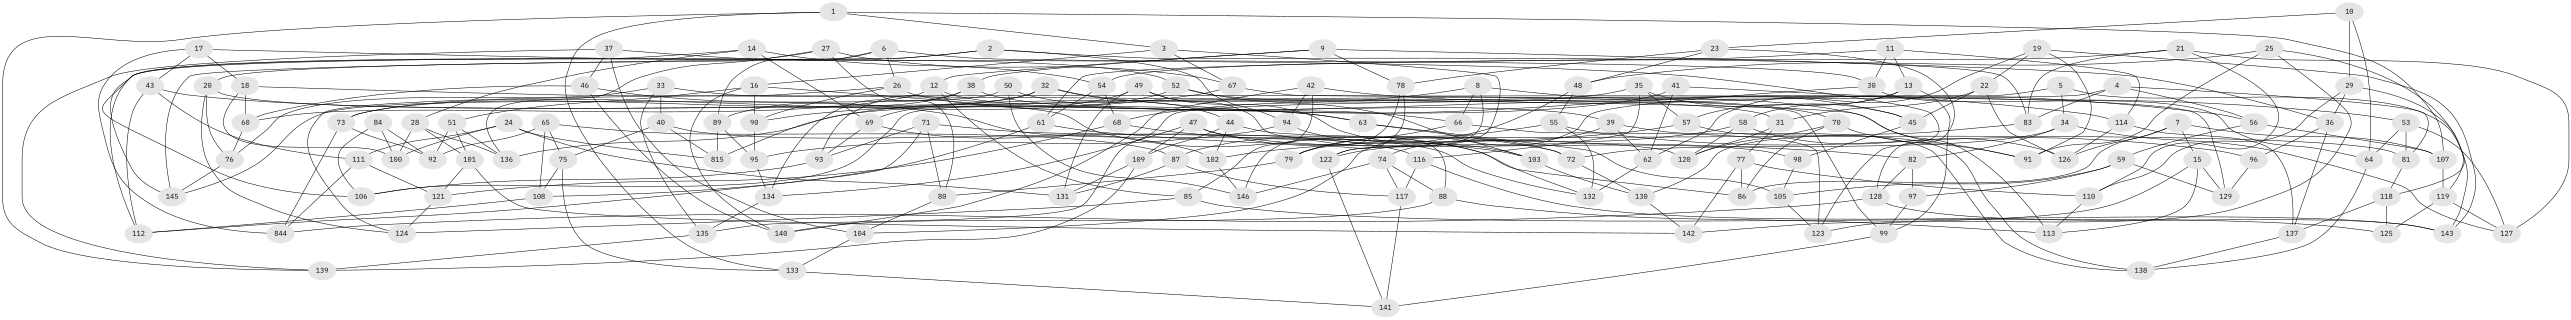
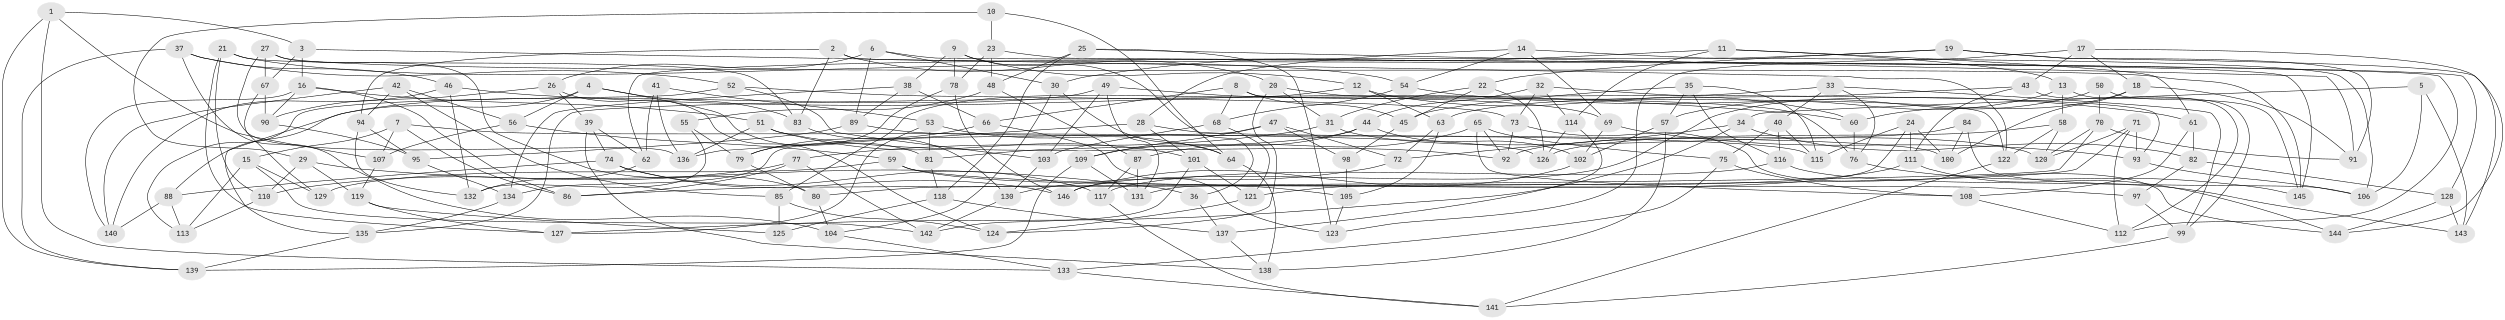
node "815": label "815" -> "115"
node "96": removed
node "844": label "844" -> "144"
